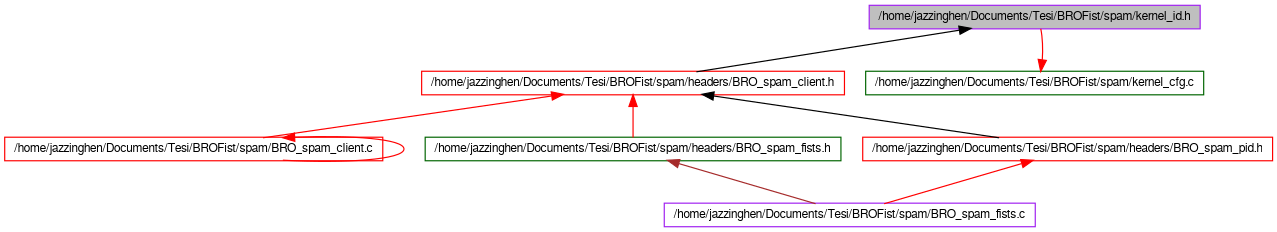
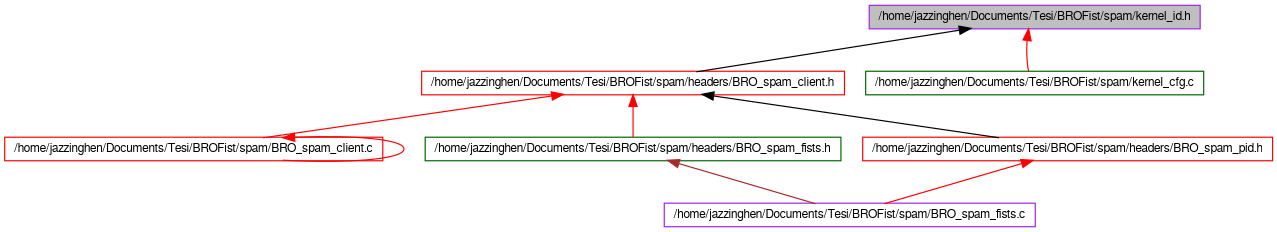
edge "/home/jazzinghen/Documents/Tesi/BROFist/spam/kernel_id.h" -> "/home/jazzinghen/Documents/Tesi/BROFist/spam/kernel_cfg.c": reversed
